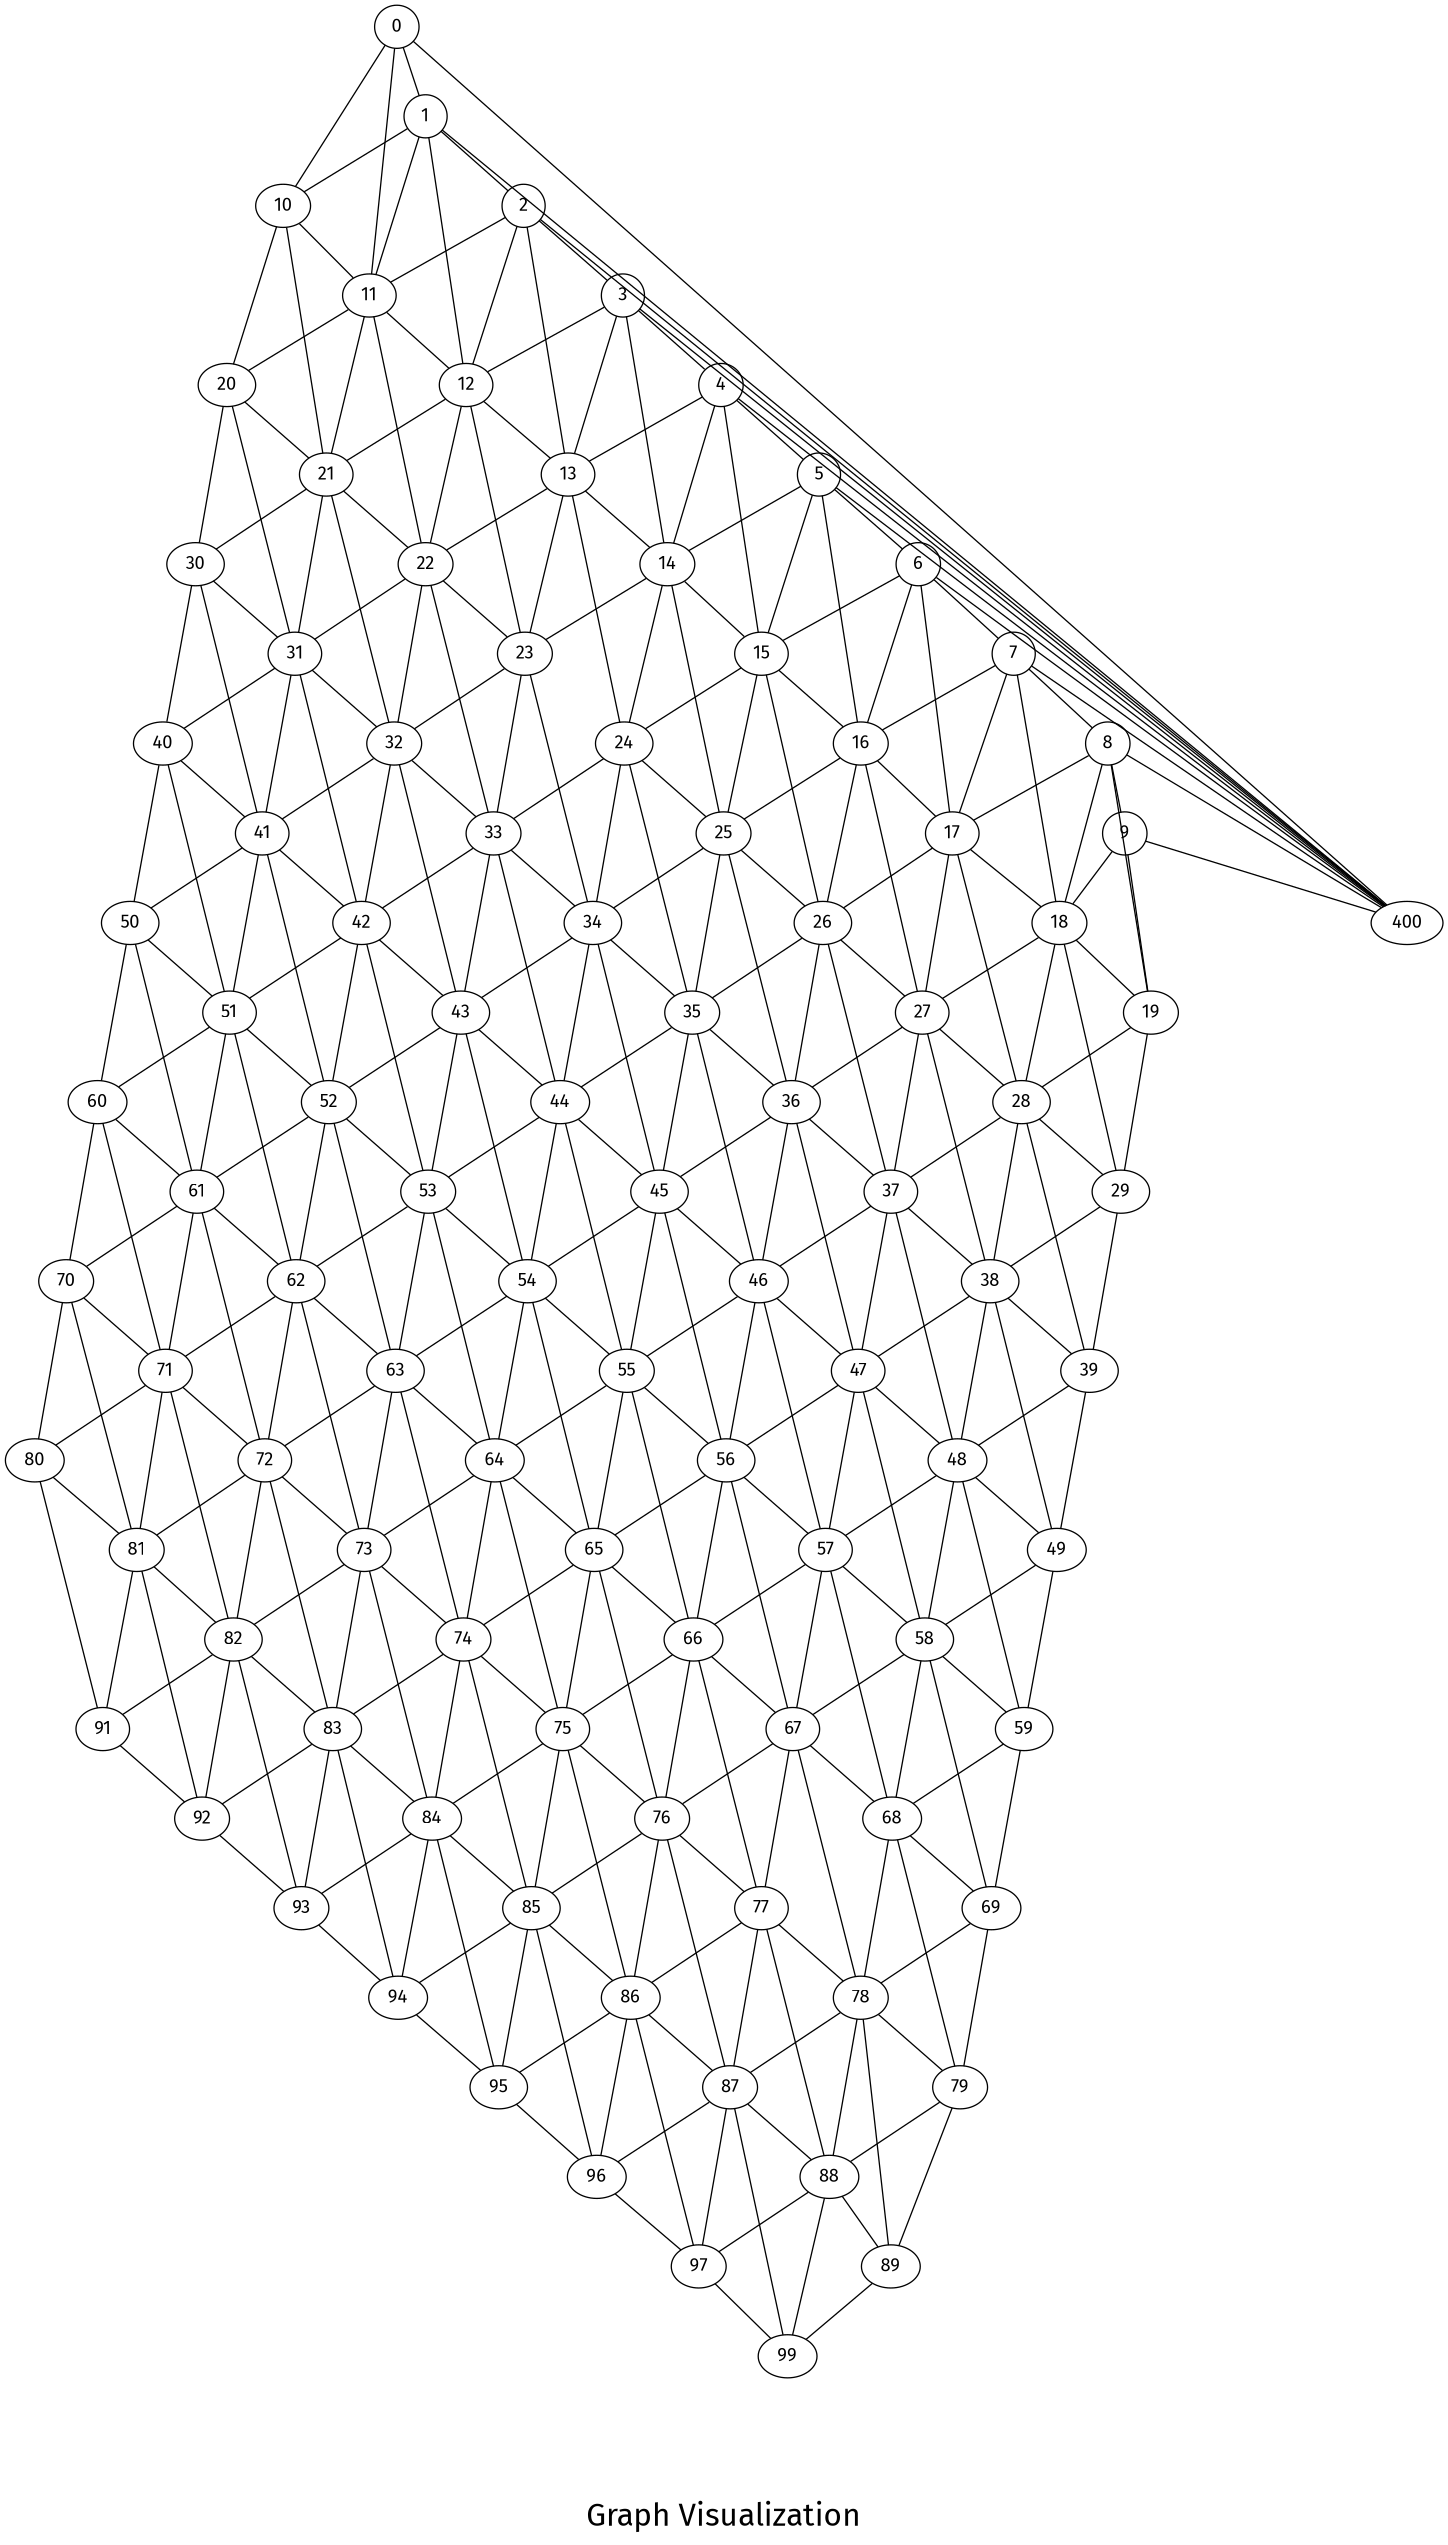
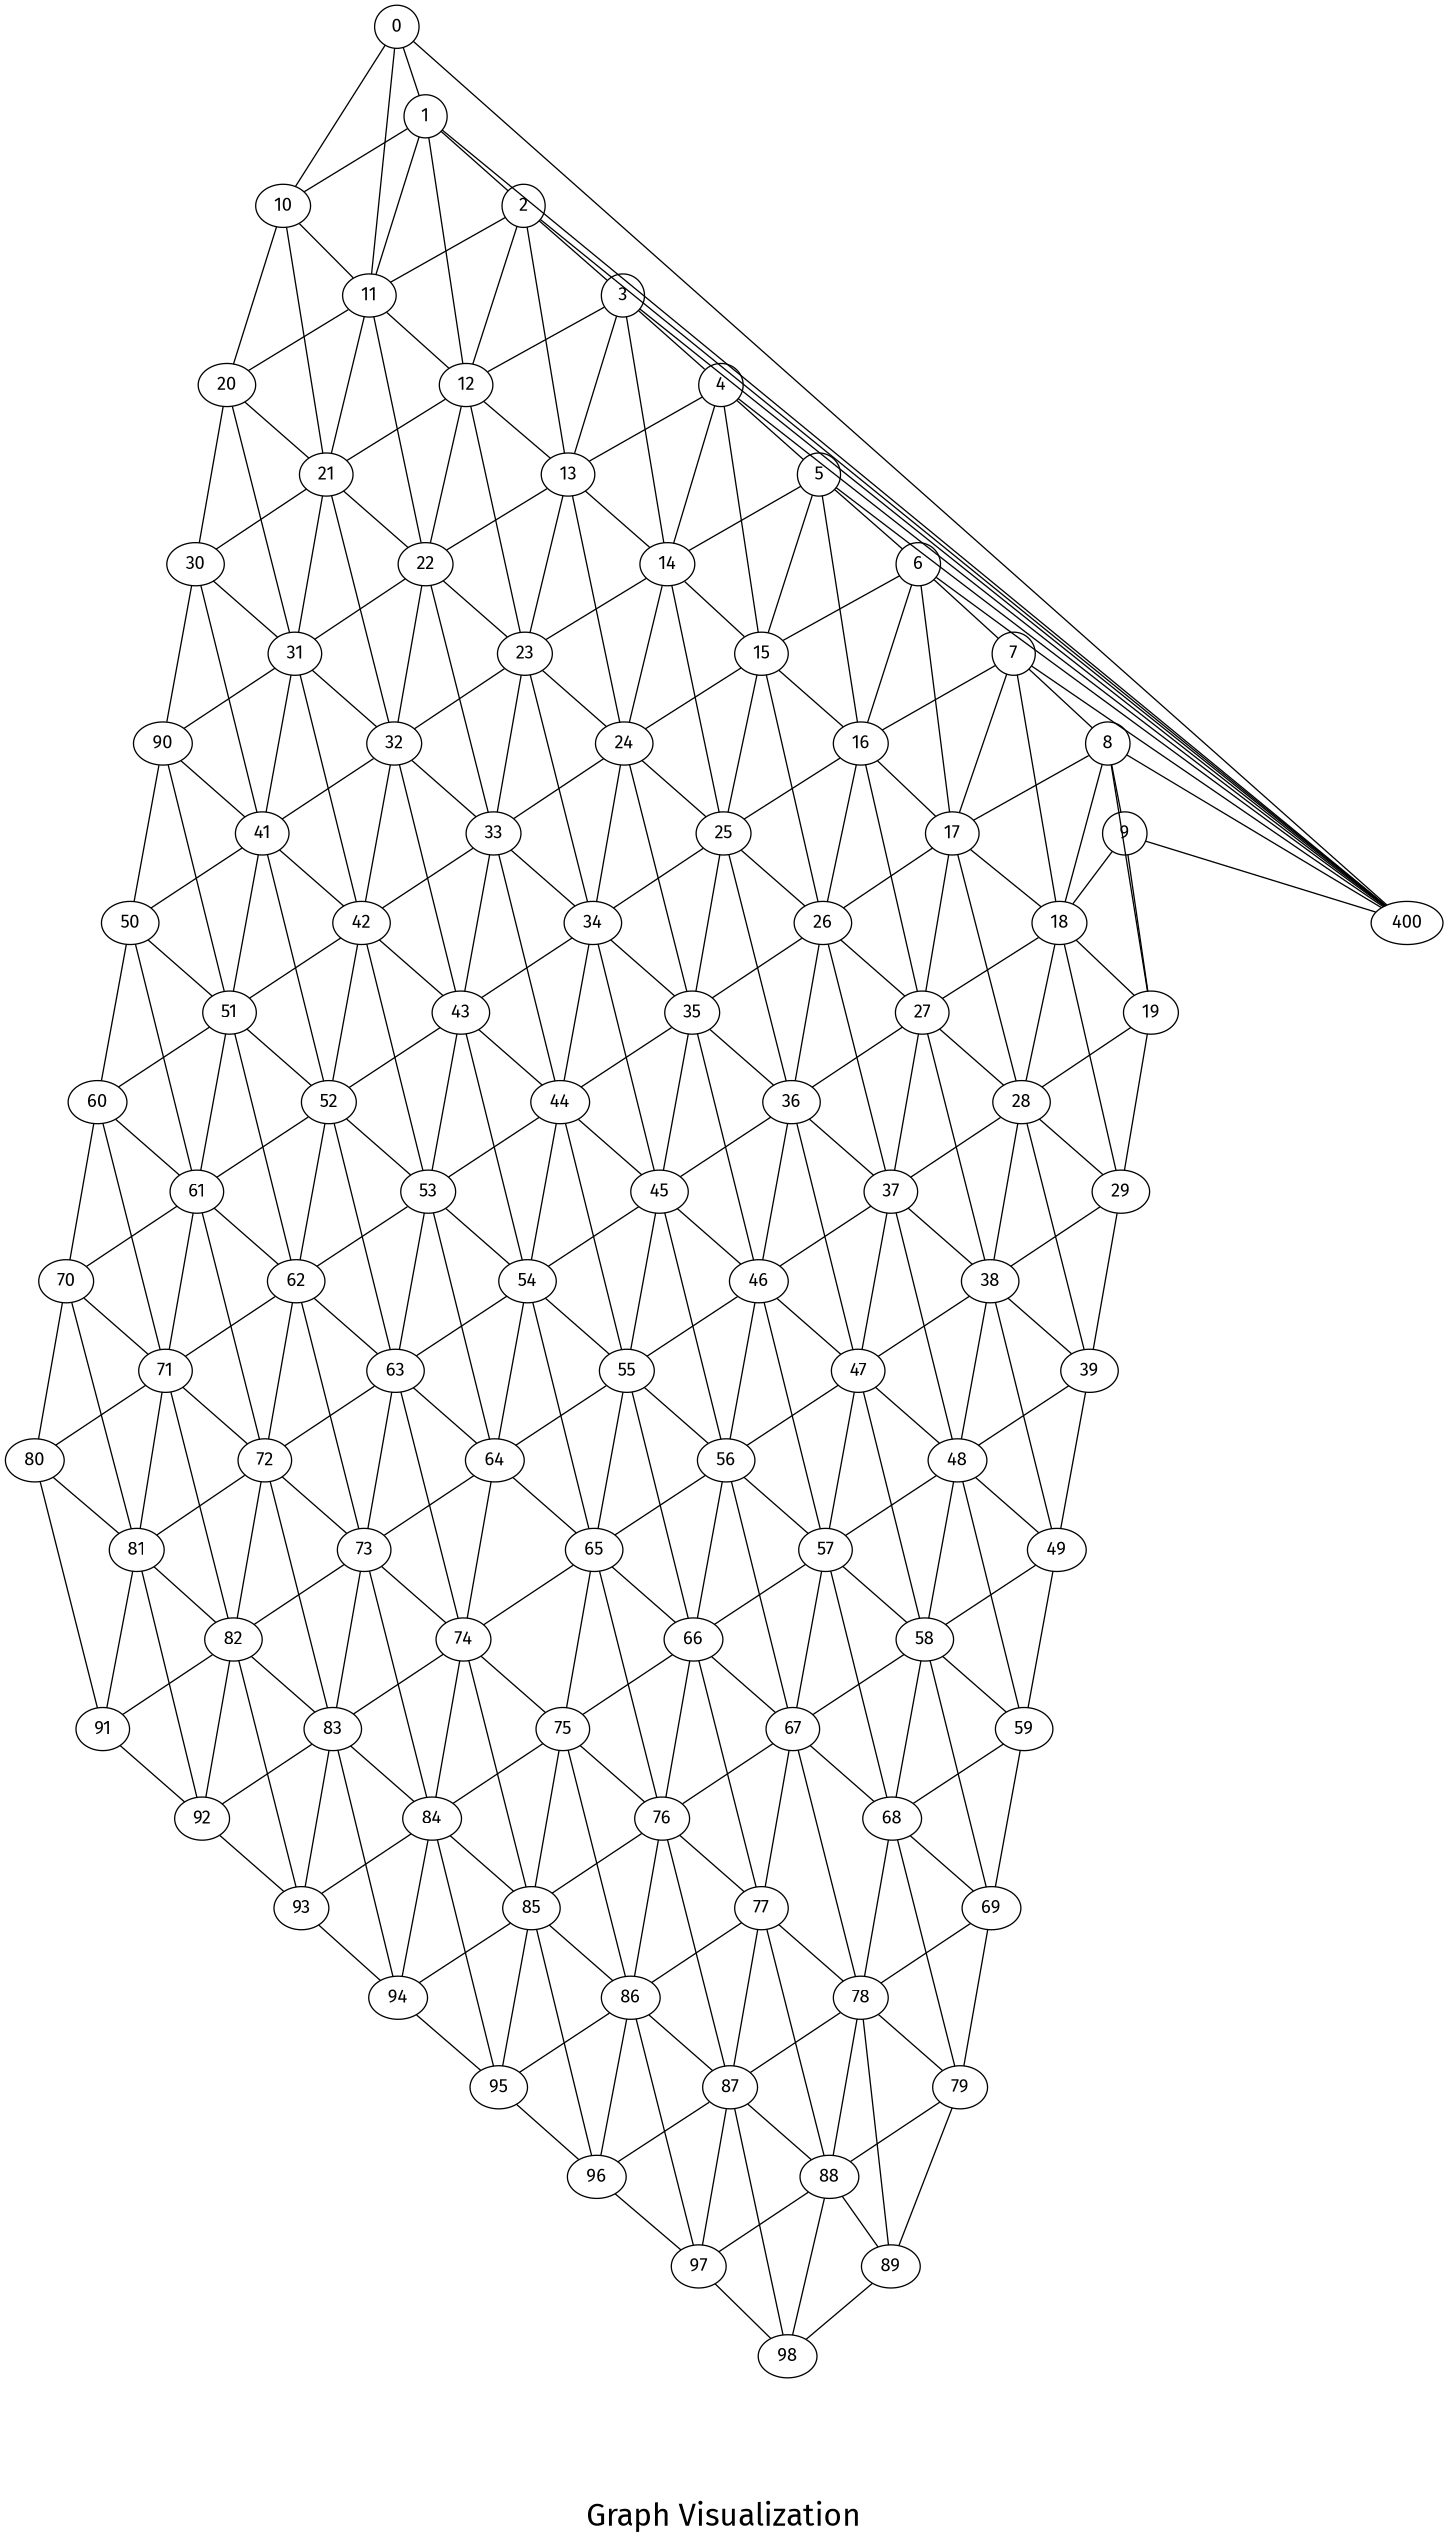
edge "23" -- "24": added
node "40": label "40" -> "90"
edge "64" -- "75": removed
node "99": label "99" -> "98"
